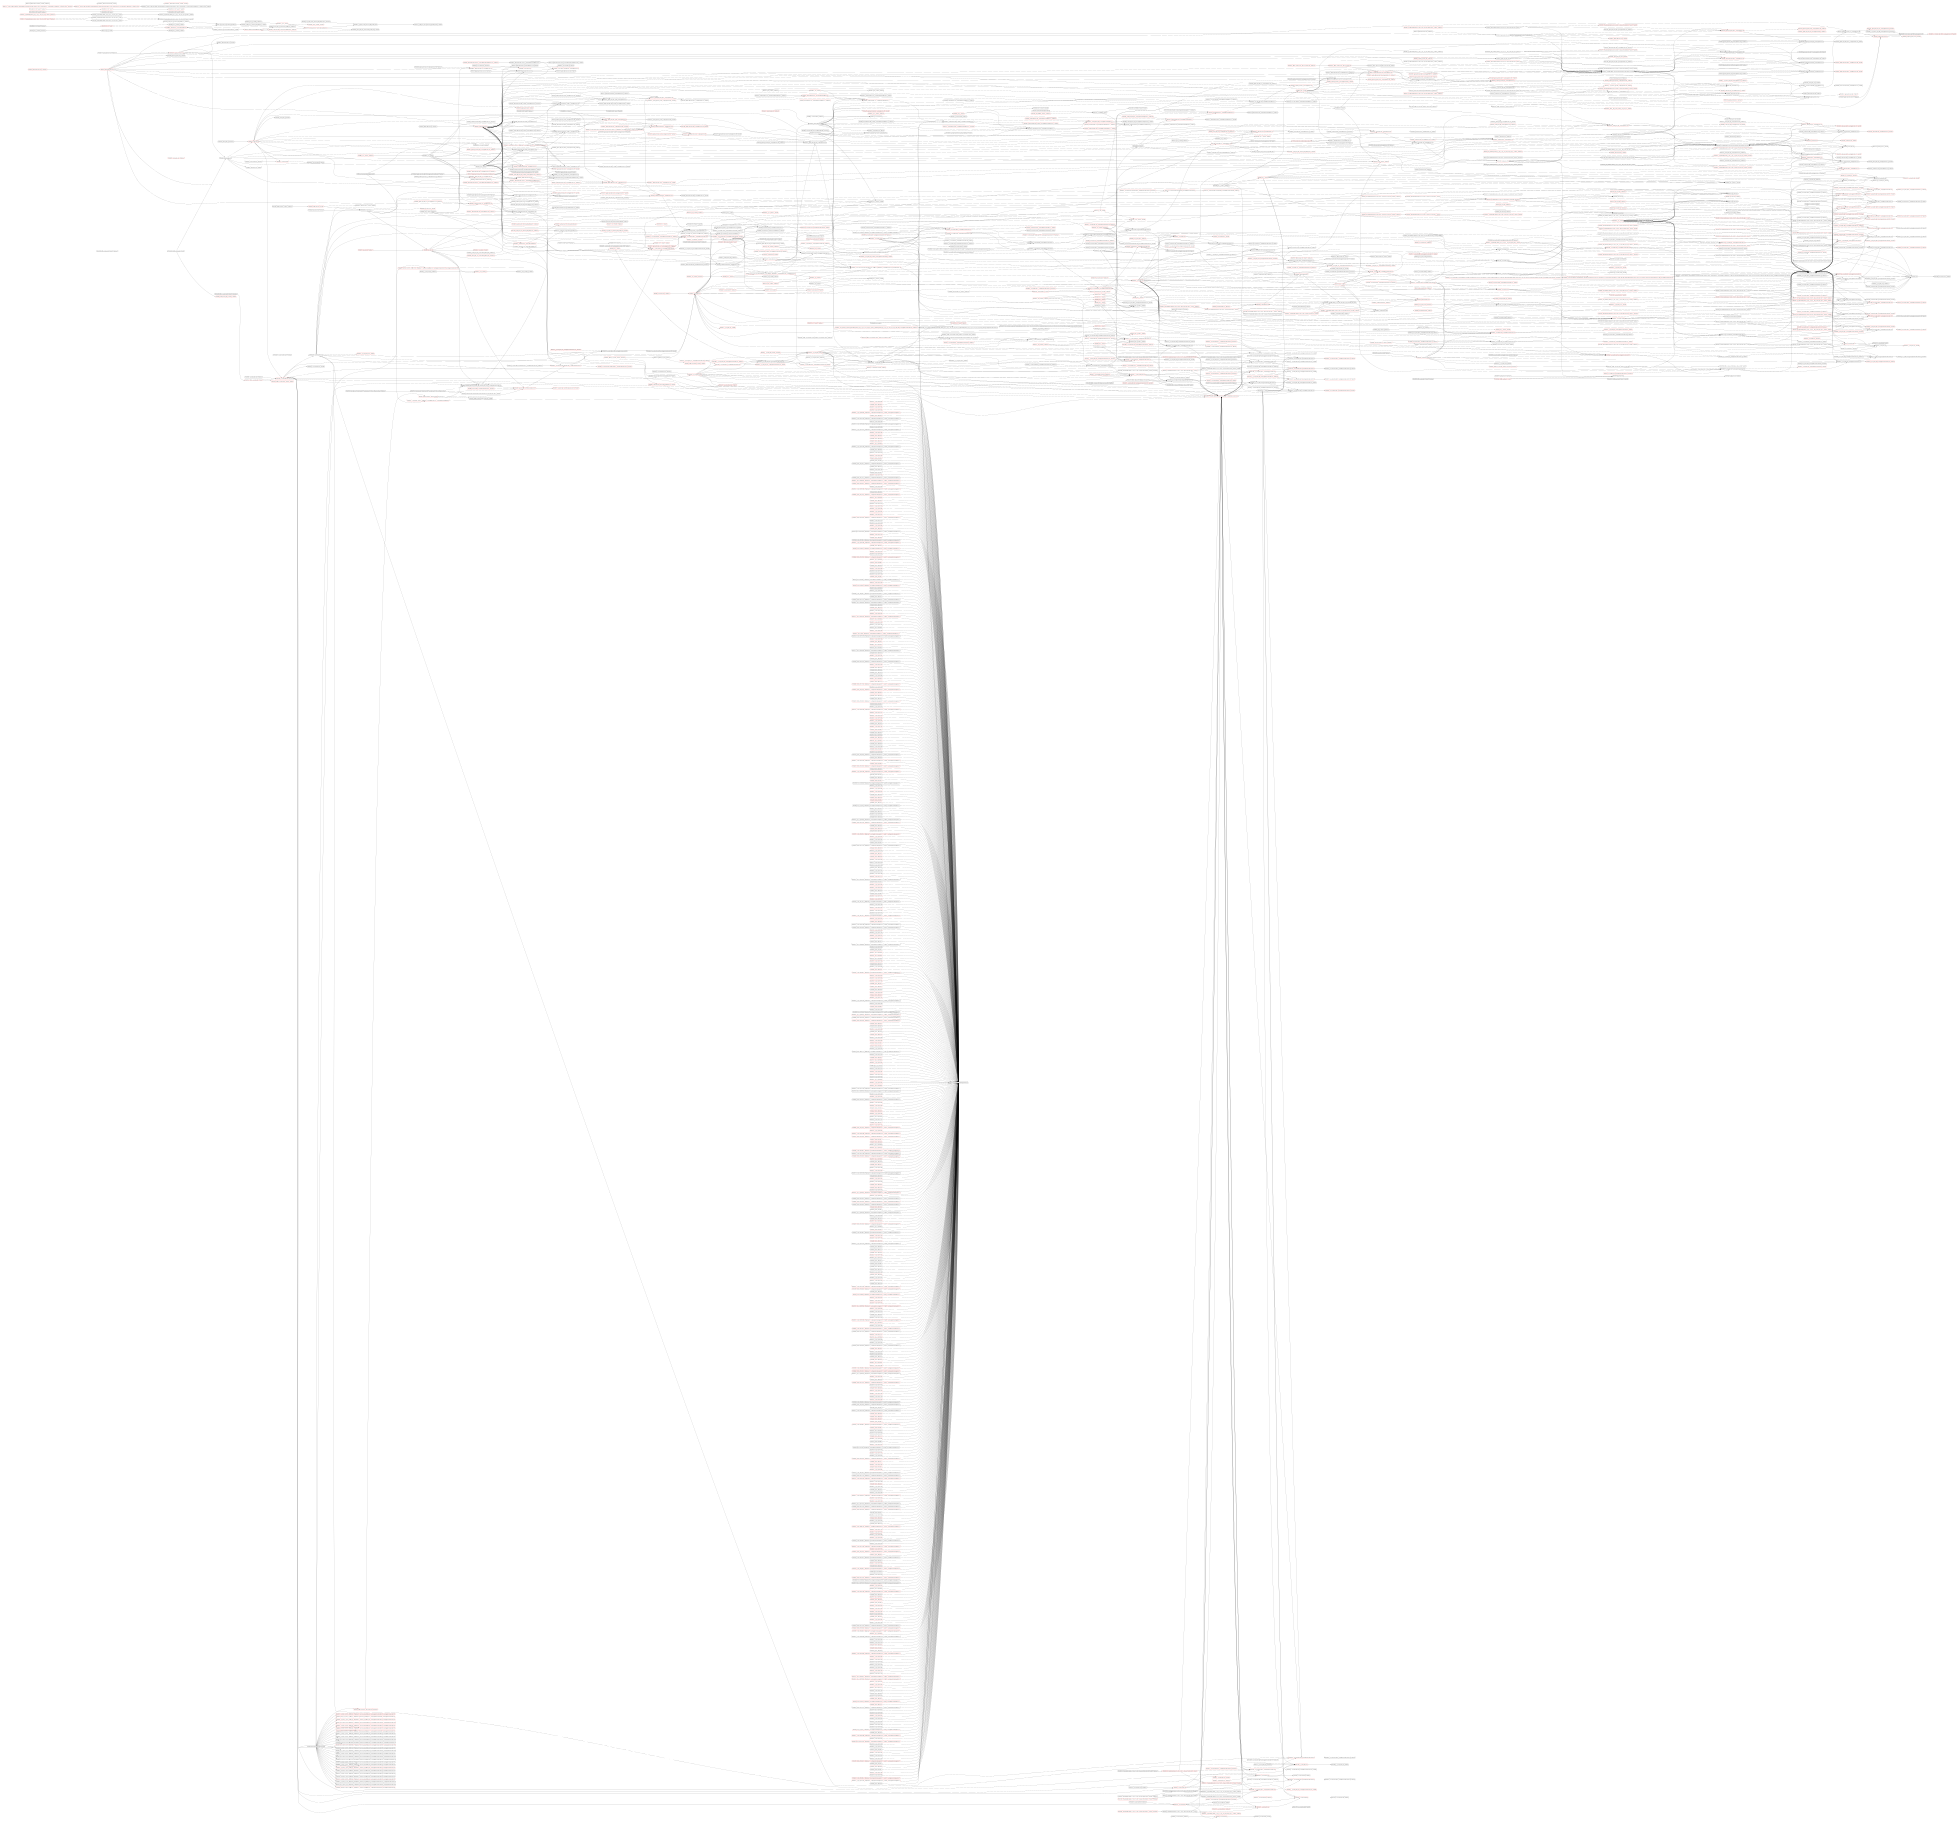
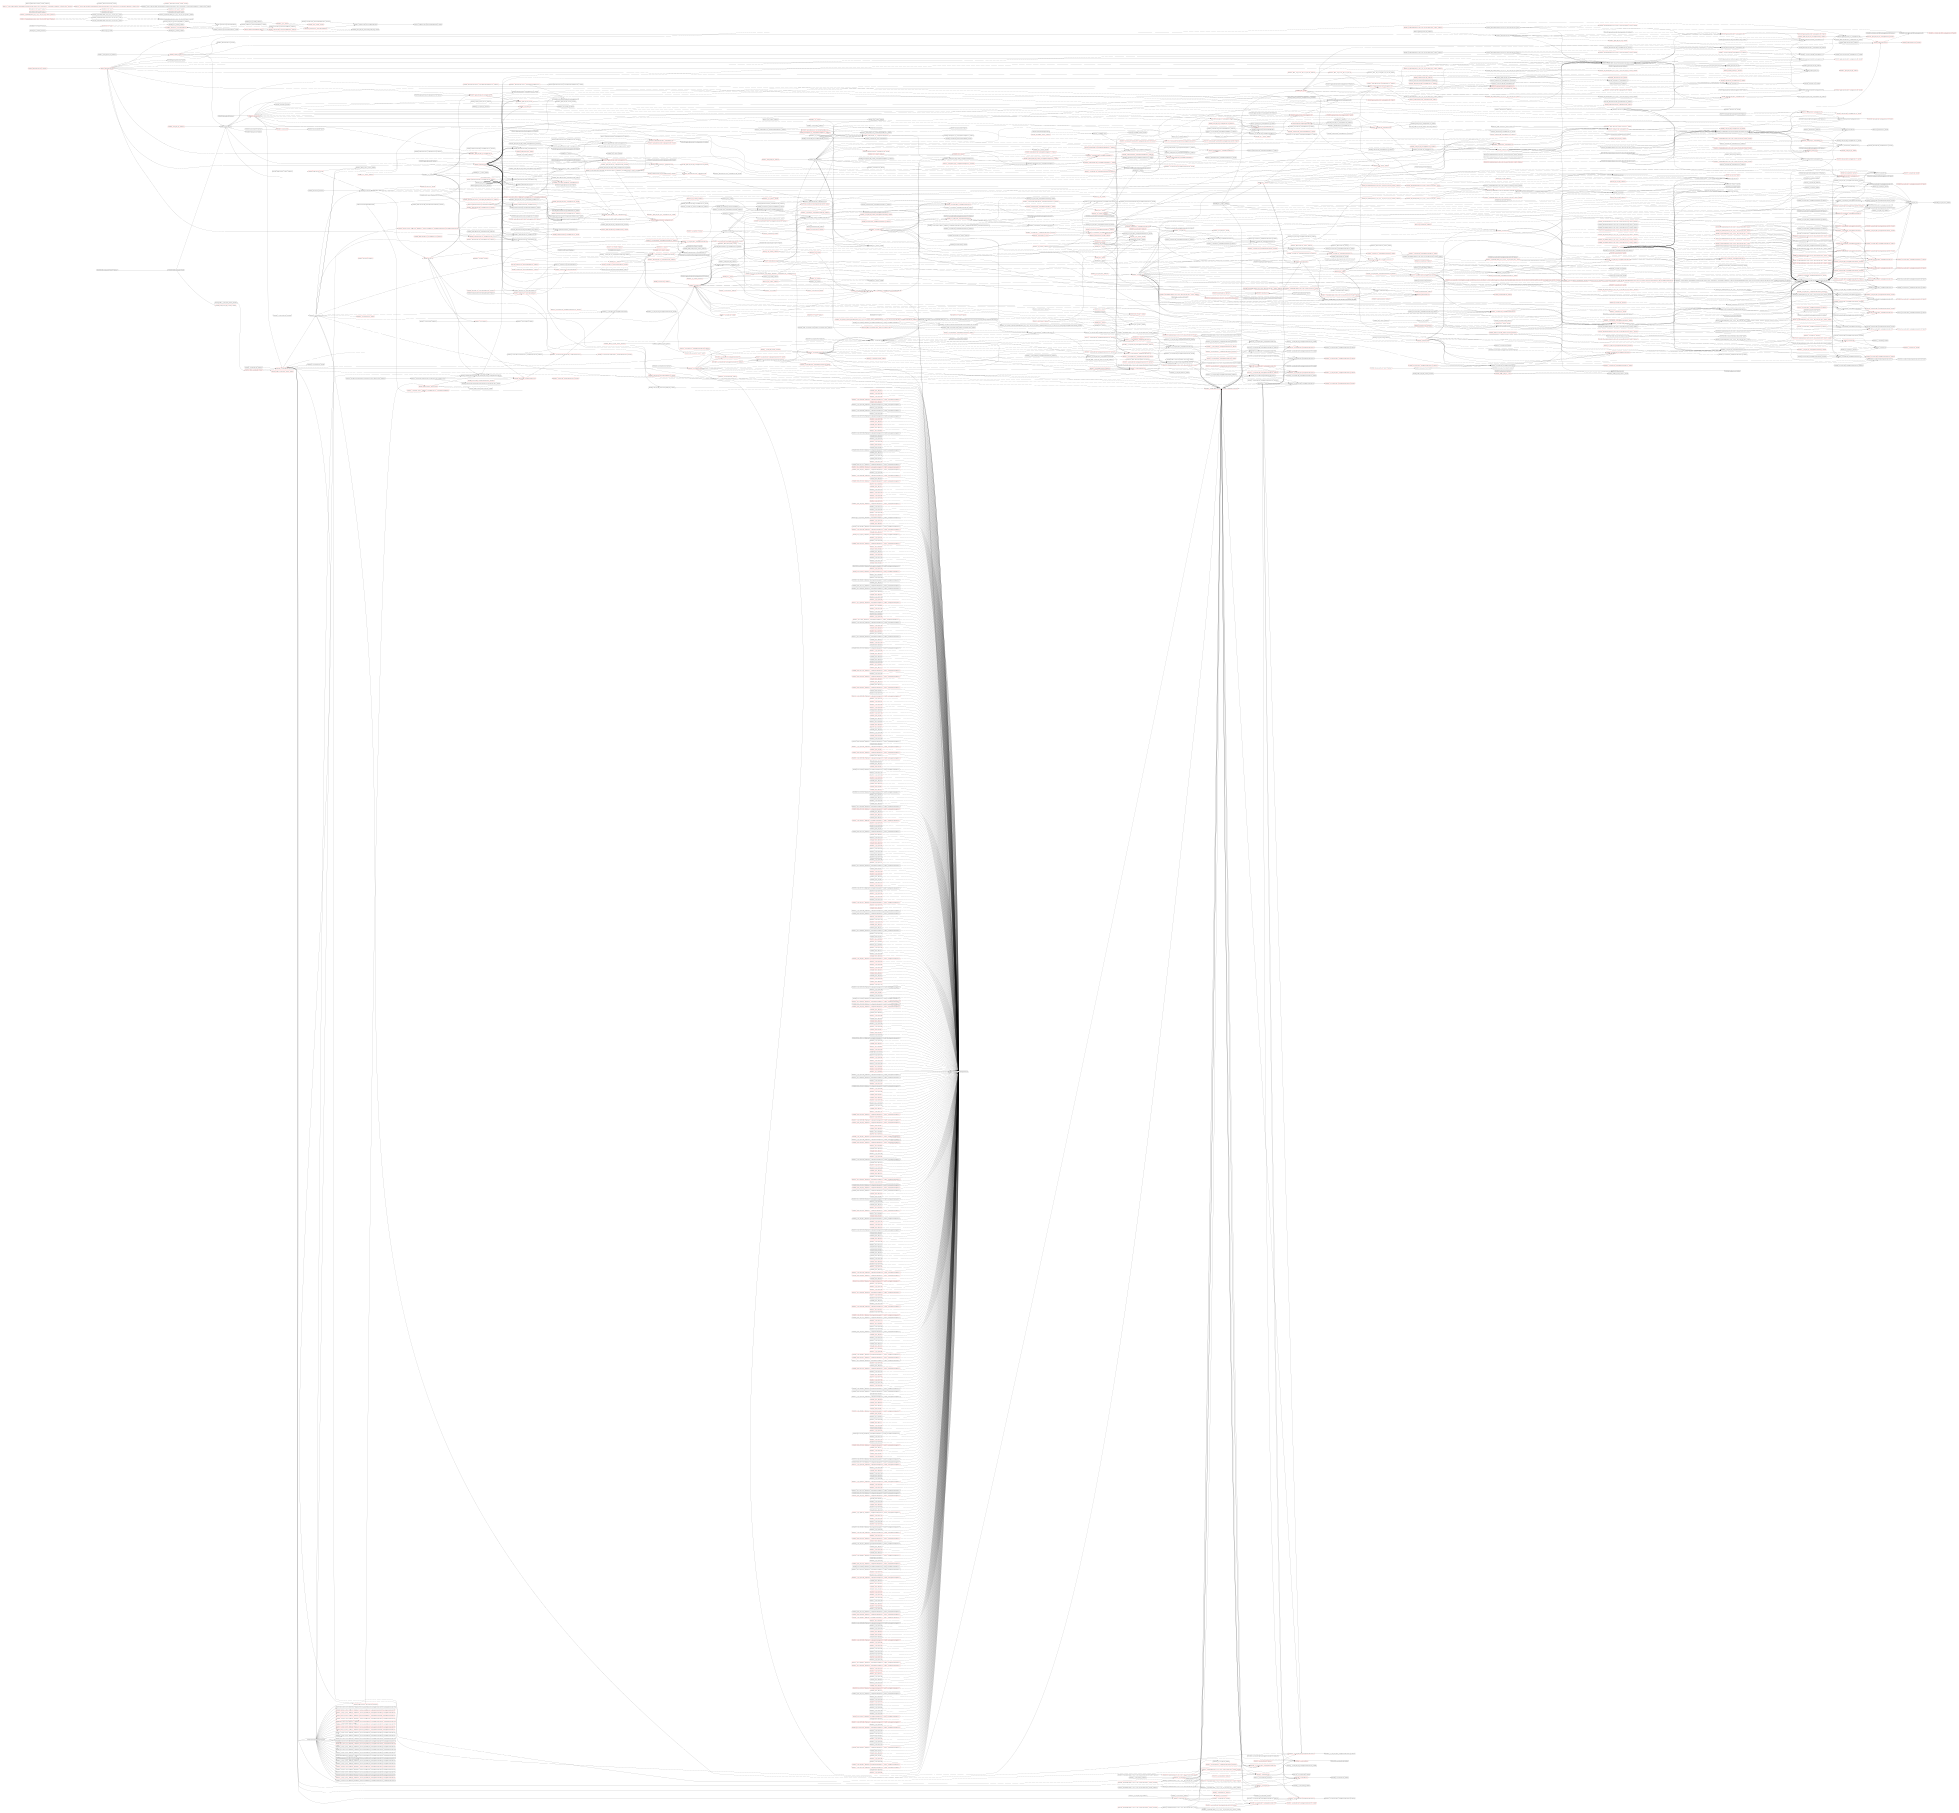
node "CE0x3e67c60": removed
node "CE0x3e50960": added
